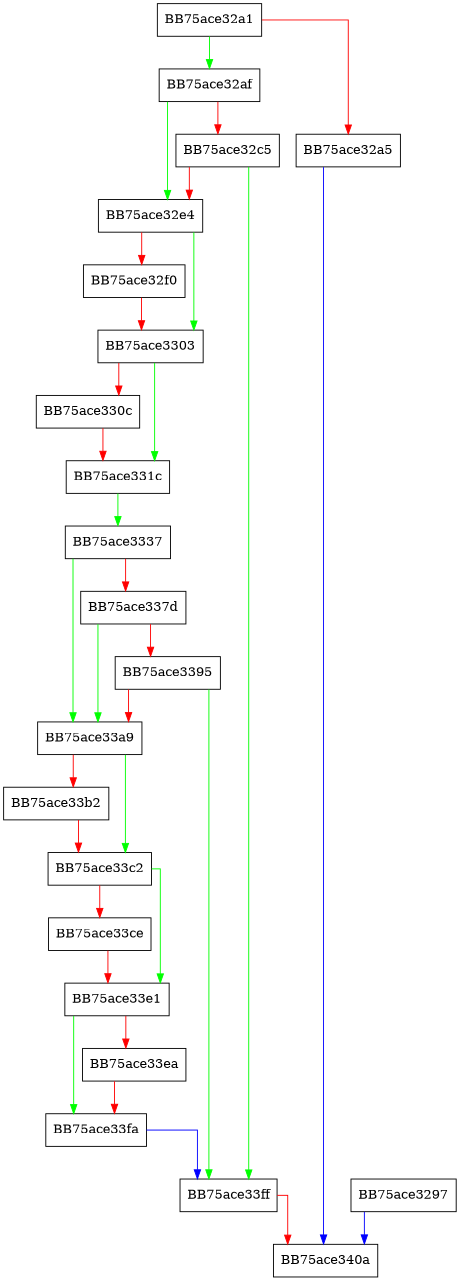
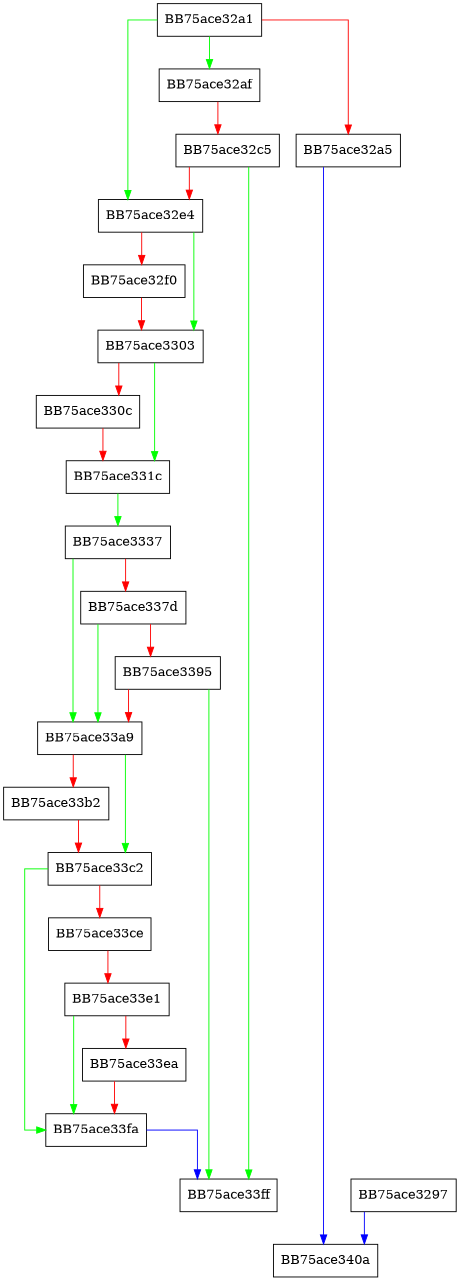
edge "BB75ace32af" -> "BB75ace32e4": now "BB75ace32a1" -> "BB75ace32e4"
edge "BB75ace33c2" -> "BB75ace33e1": now "BB75ace33c2" -> "BB75ace33fa"
edge "BB75ace33ff" -> "BB75ace340a": removed
